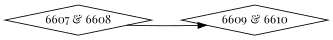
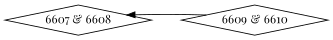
edge "6607 & 6608" -> "6609 & 6610": reversed
